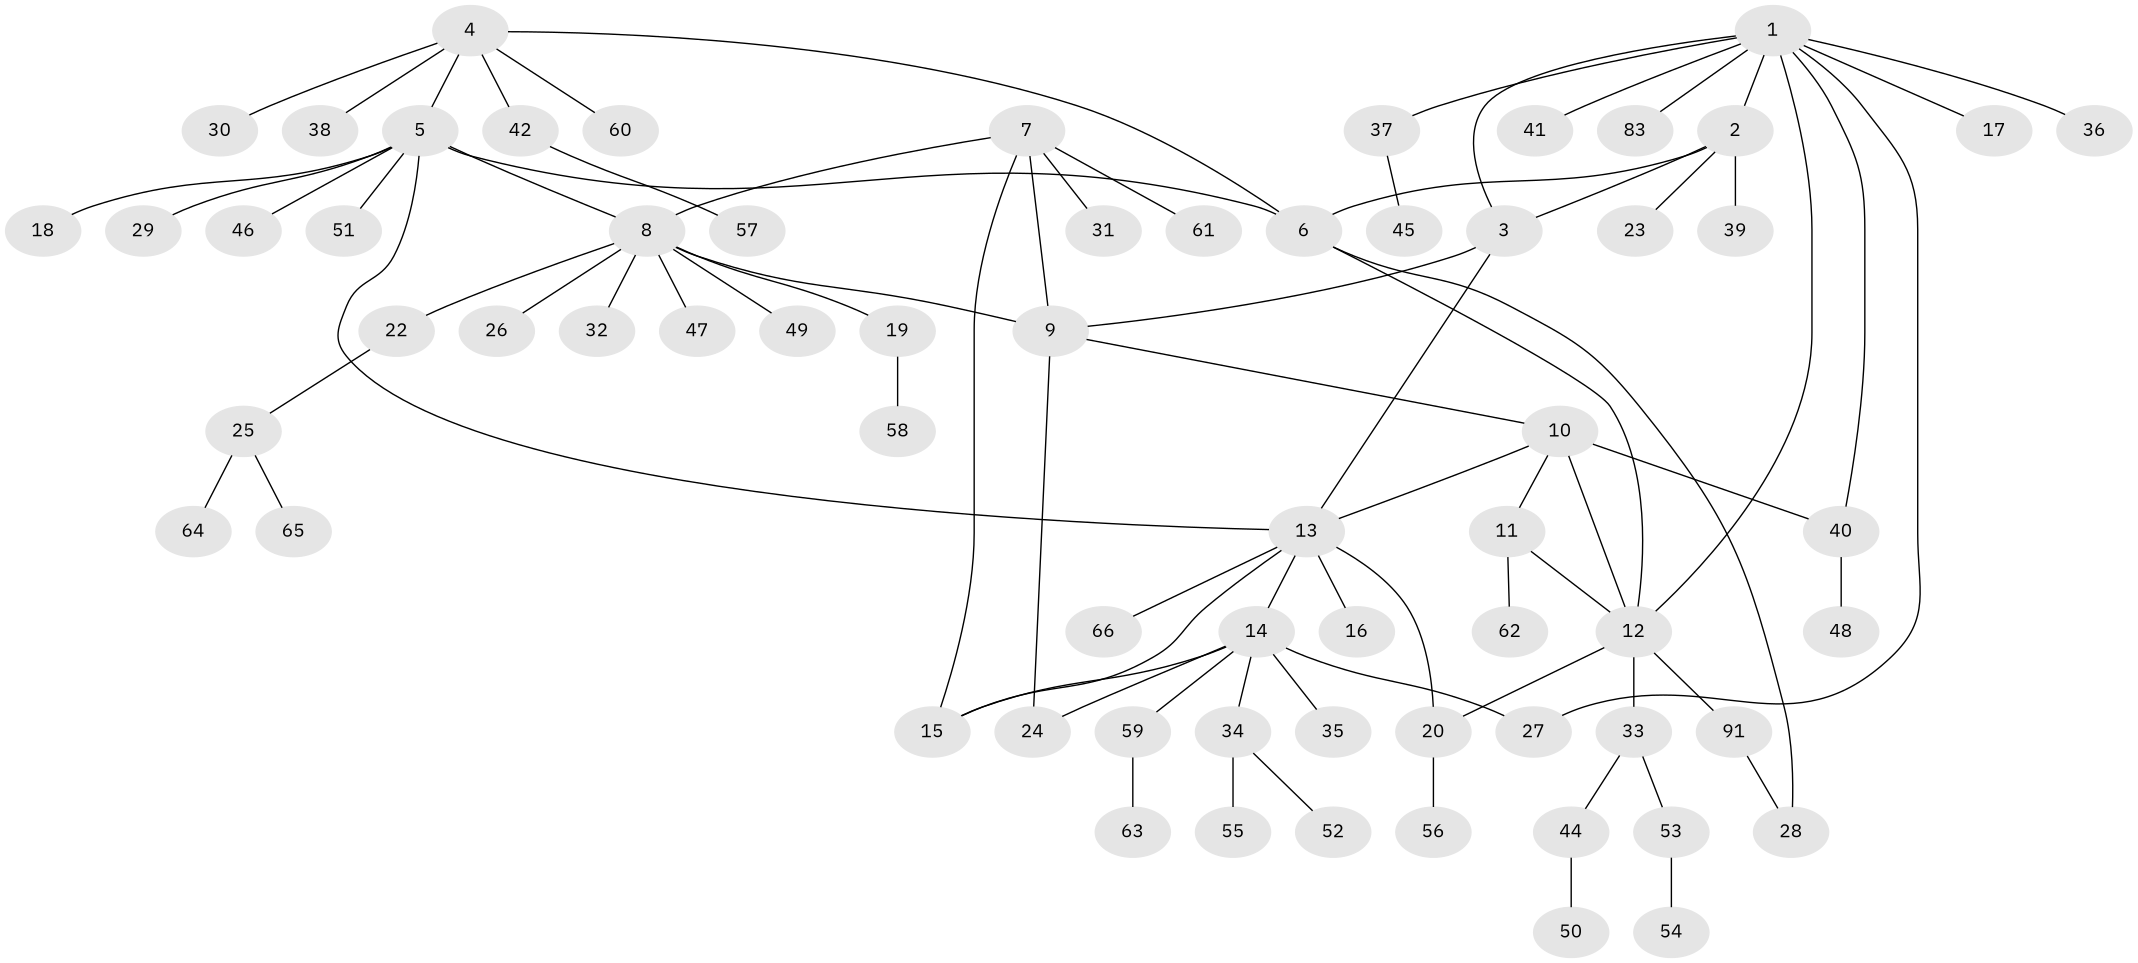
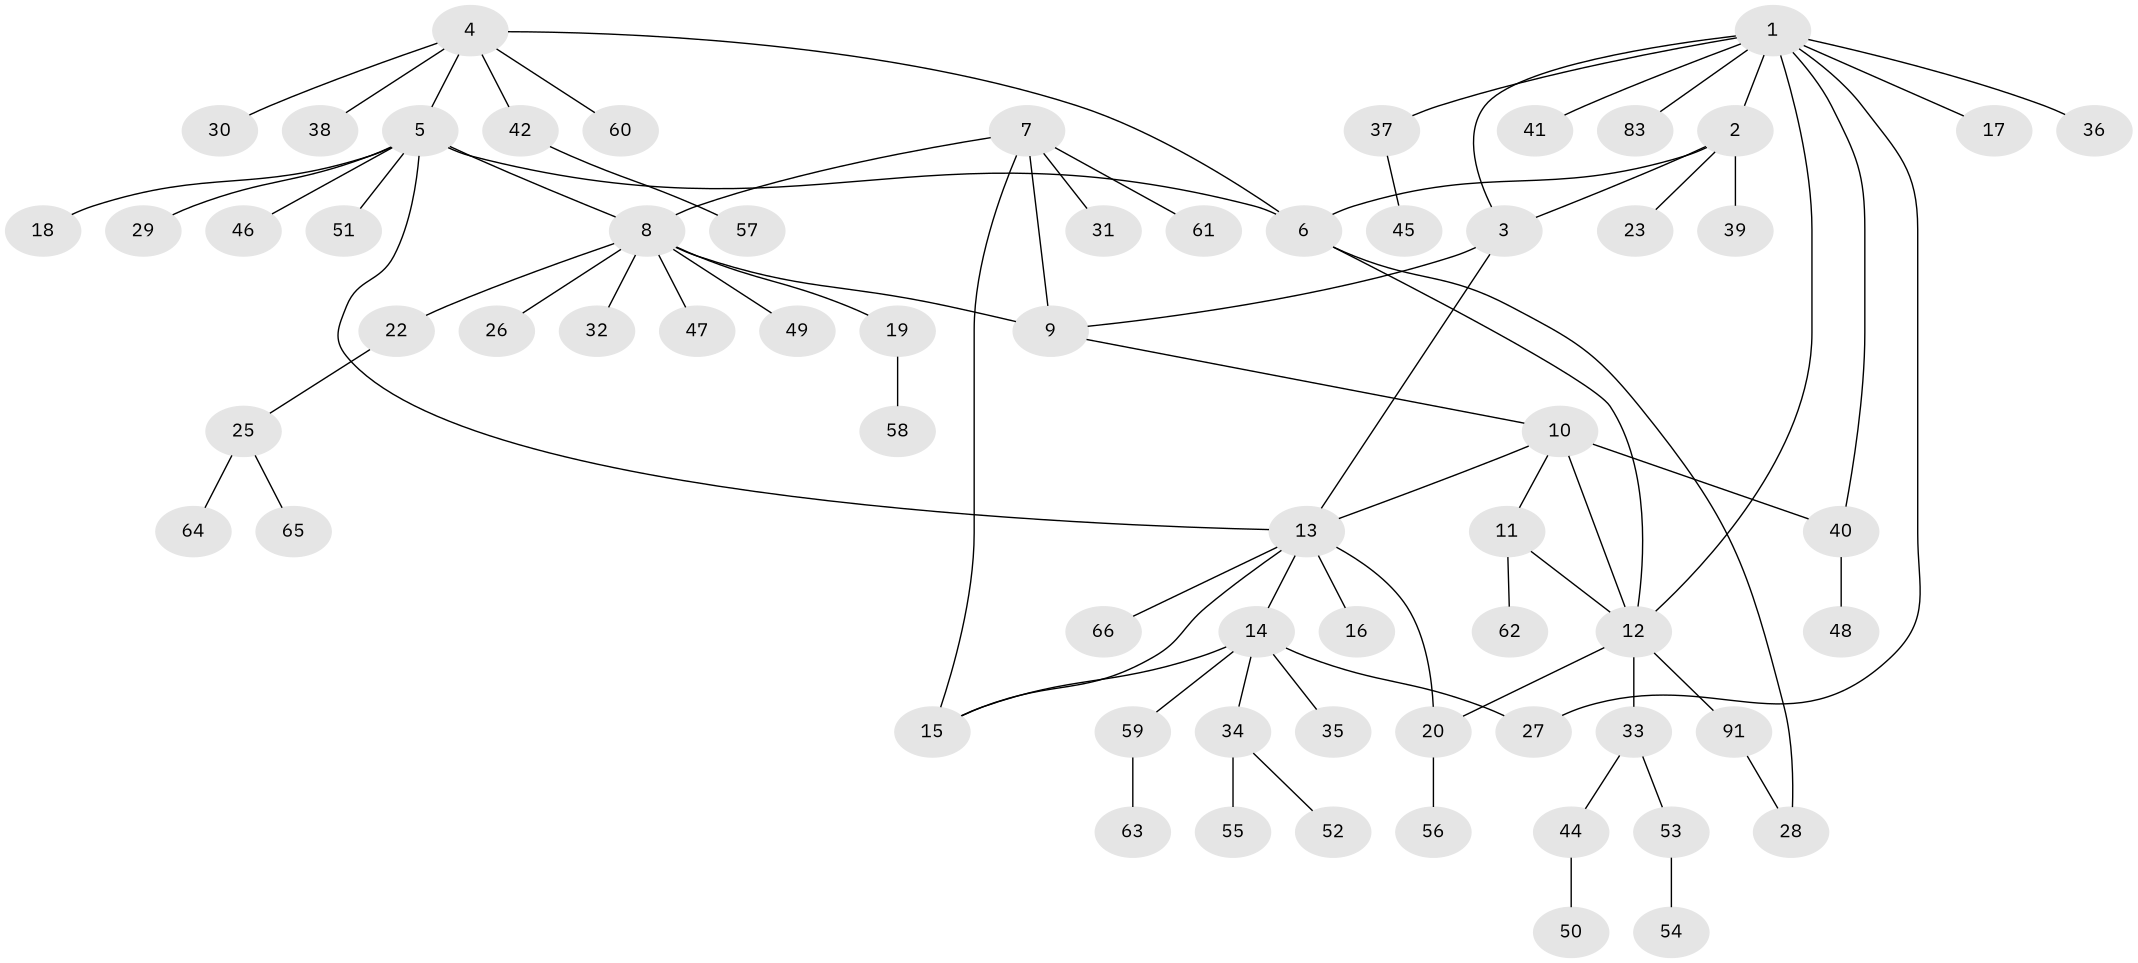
node "24": removed
